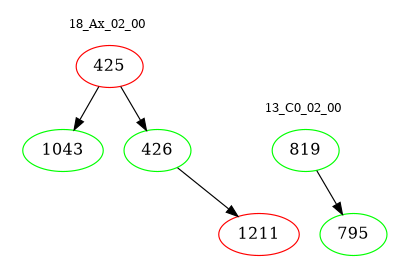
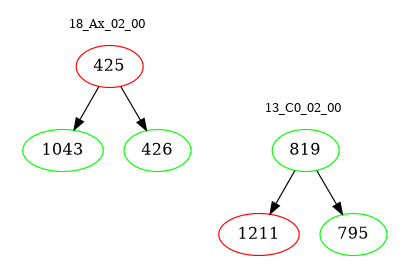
edge "426" -> "1211": now "819" -> "1211"
